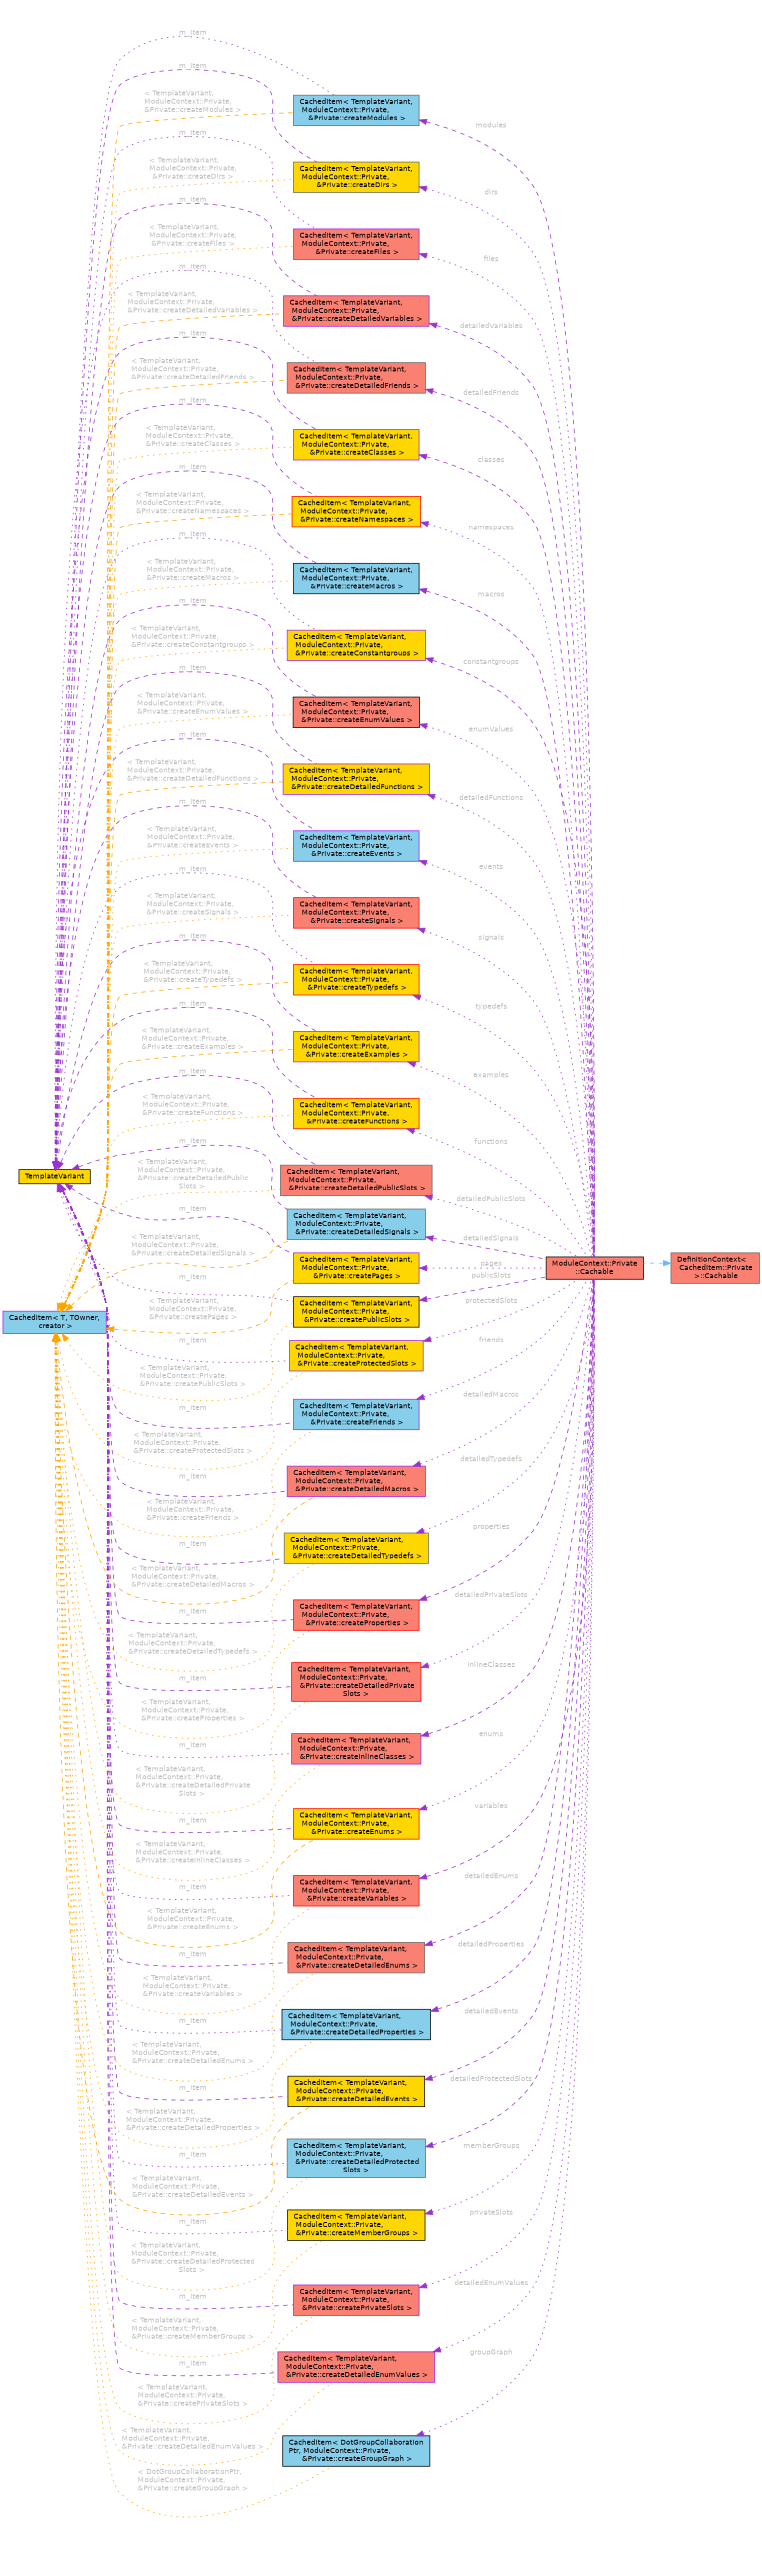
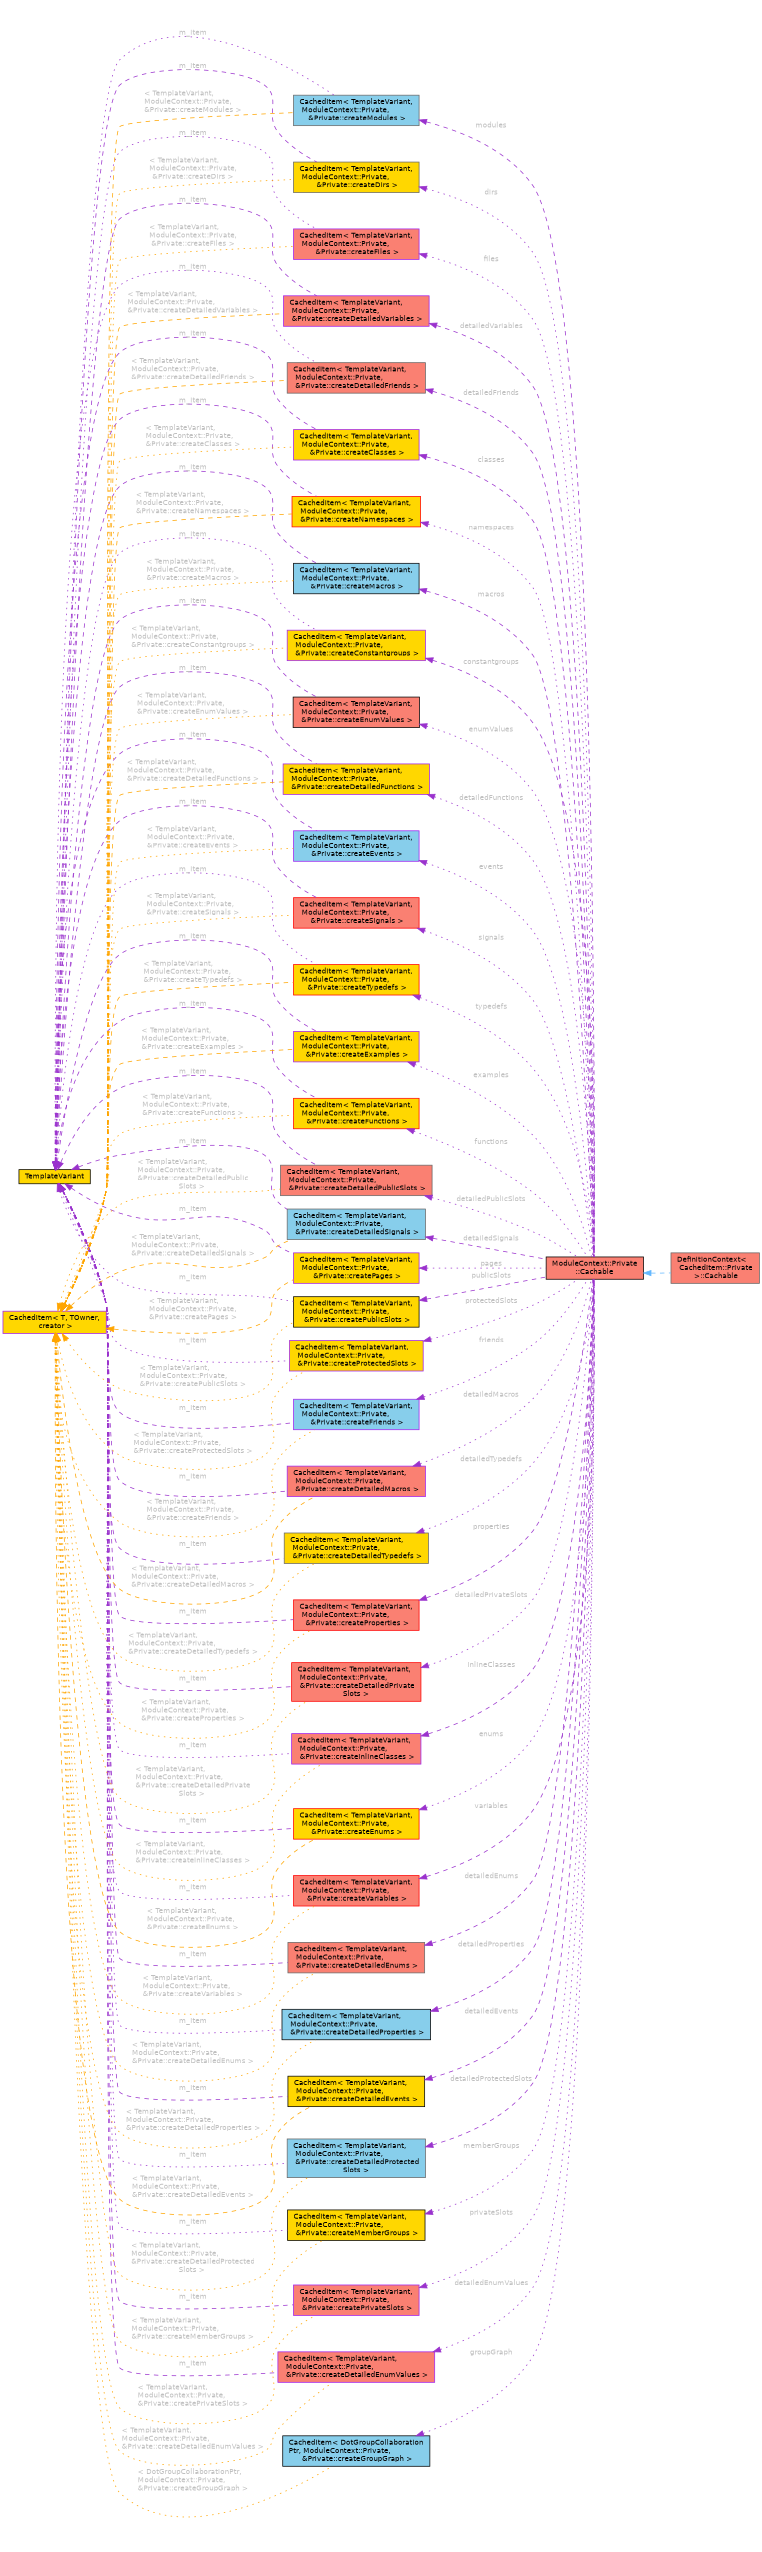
edge "ModuleContext::Private ::Cachable" -> "DefinitionContext< CachedItem::Private >::Cachable": reversed
node "CachedItem< T, TOwner, creator >": fillcolor skyblue -> gold
